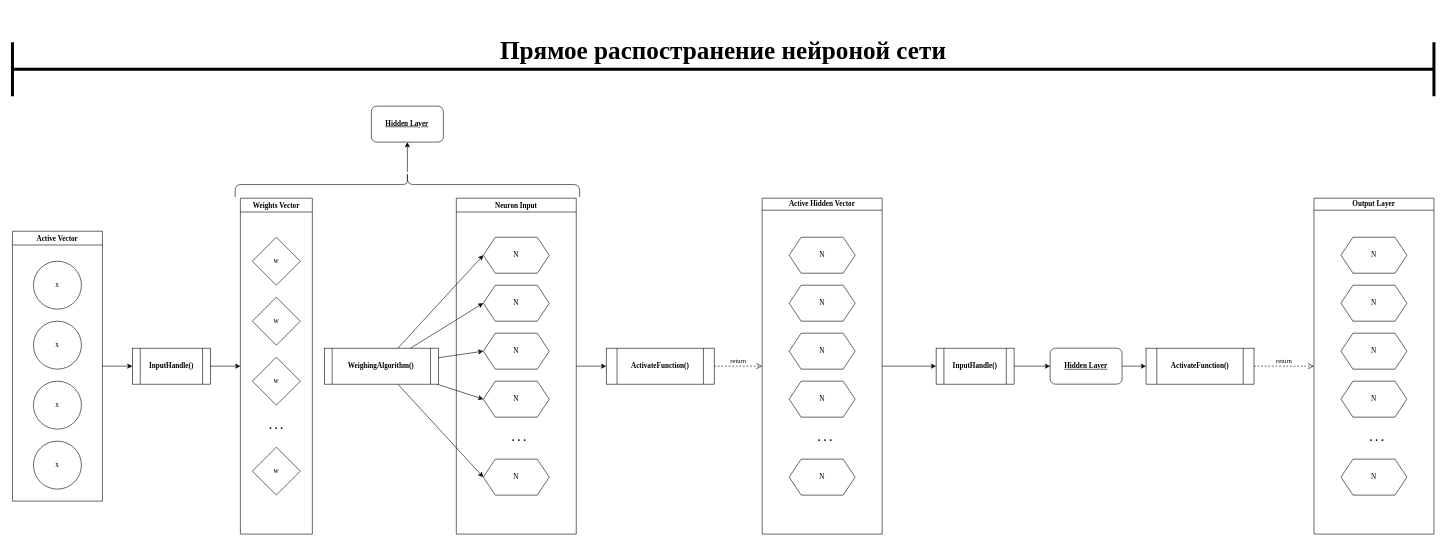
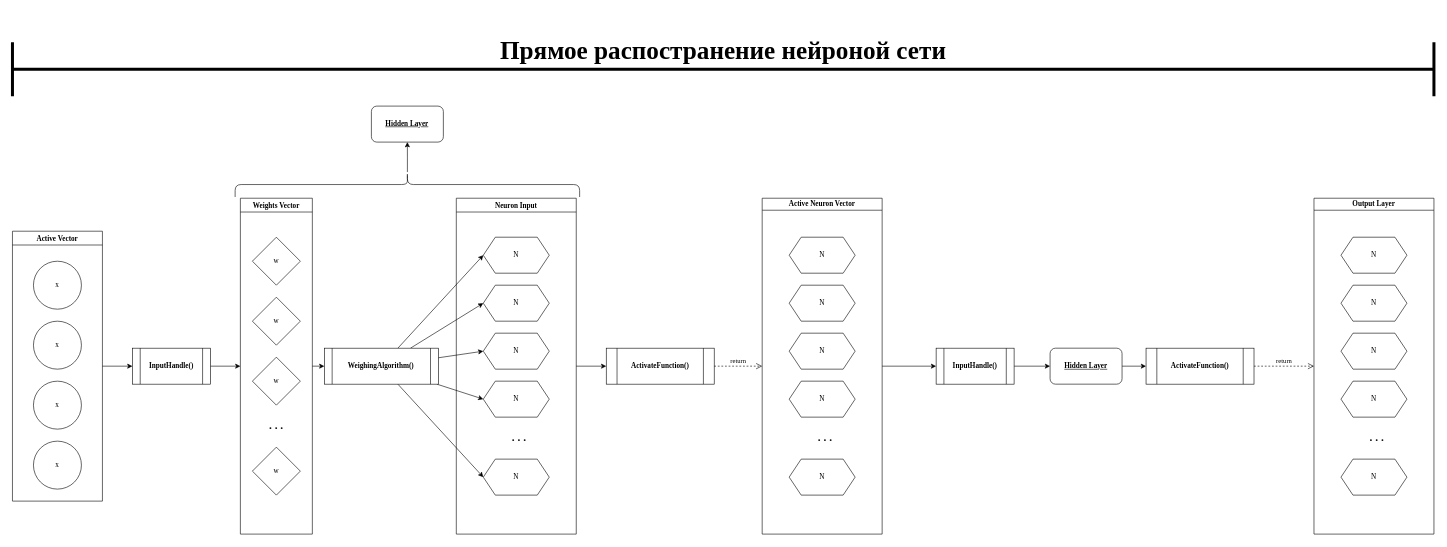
node "Active Hidden Vector": label "Active Hidden Vector" -> "Active Neuron Vector"
edge "Weights Vector" -> "WeighingAlgorithm()": added
